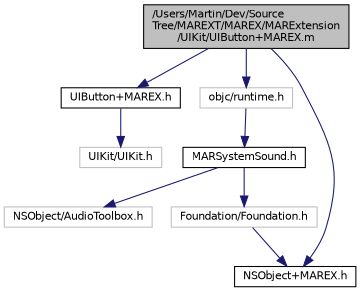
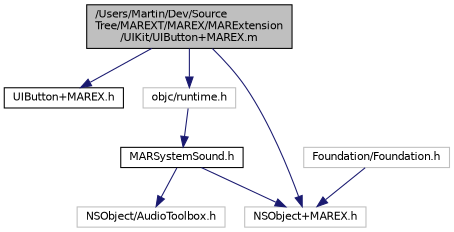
node "UIKit/UIKit.h": removed
edge "MARSystemSound.h" -> "Foundation/Foundation.h": now "MARSystemSound.h" -> "NSObject+MAREX.h"
node "NSObject+MAREX.h": color black -> grey75
